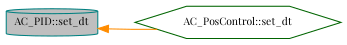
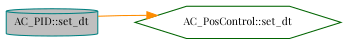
edge "AC_PosControl::set_dt" -> "AC_PID::set_dt": reversed
